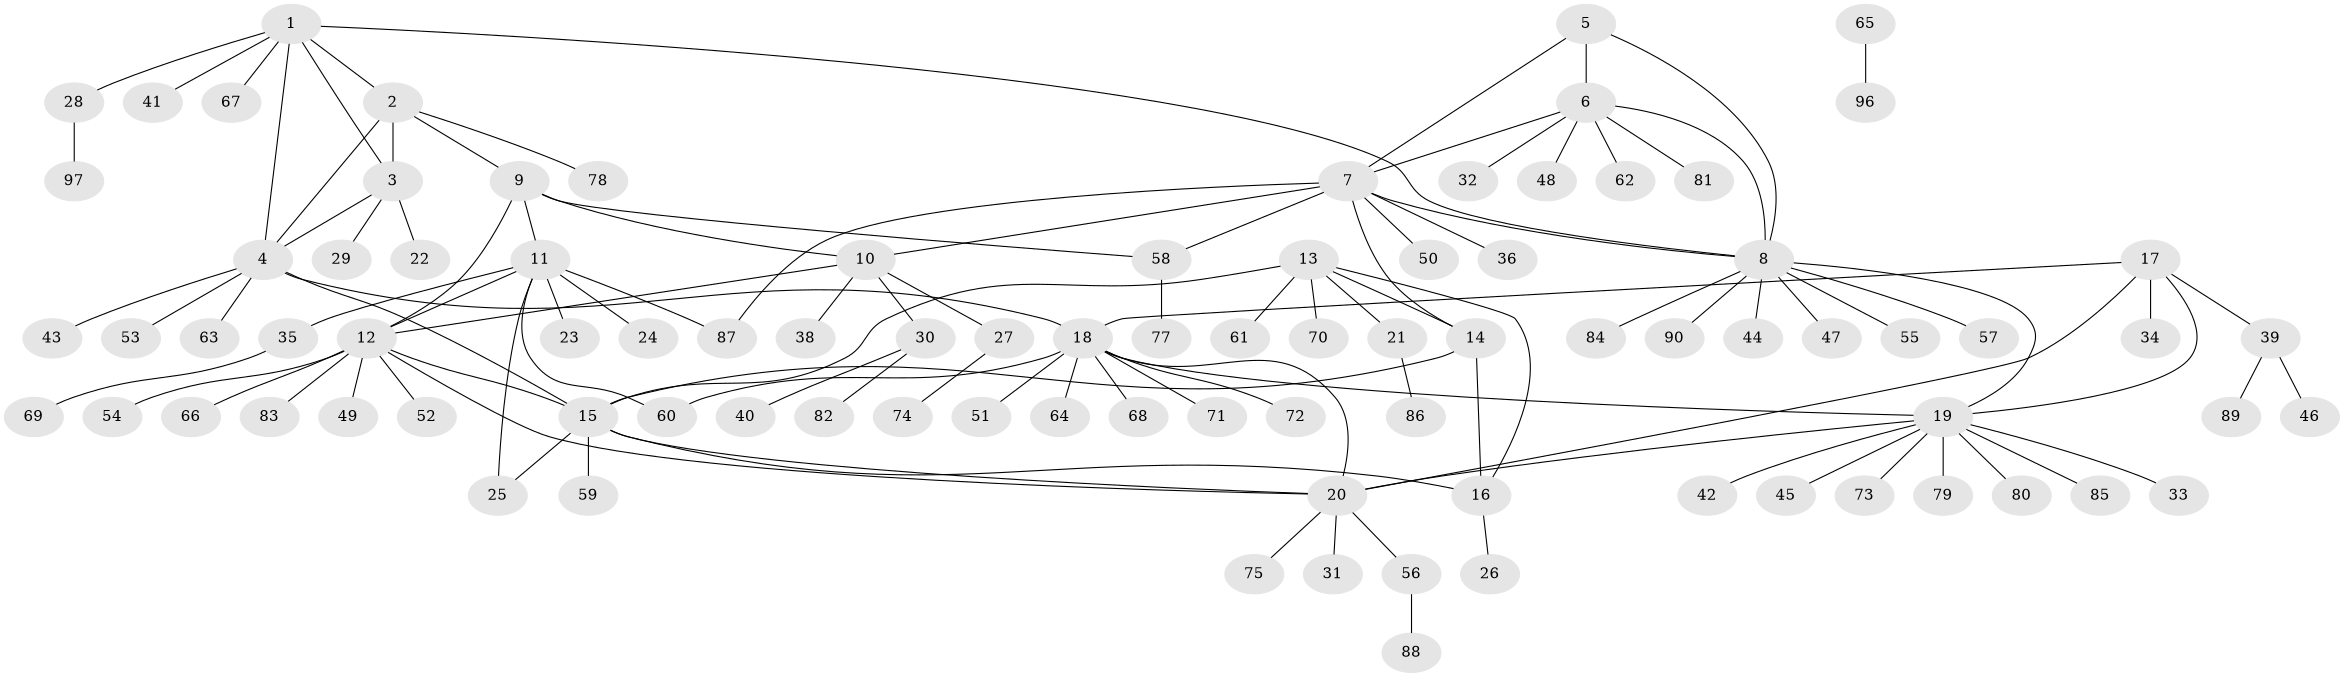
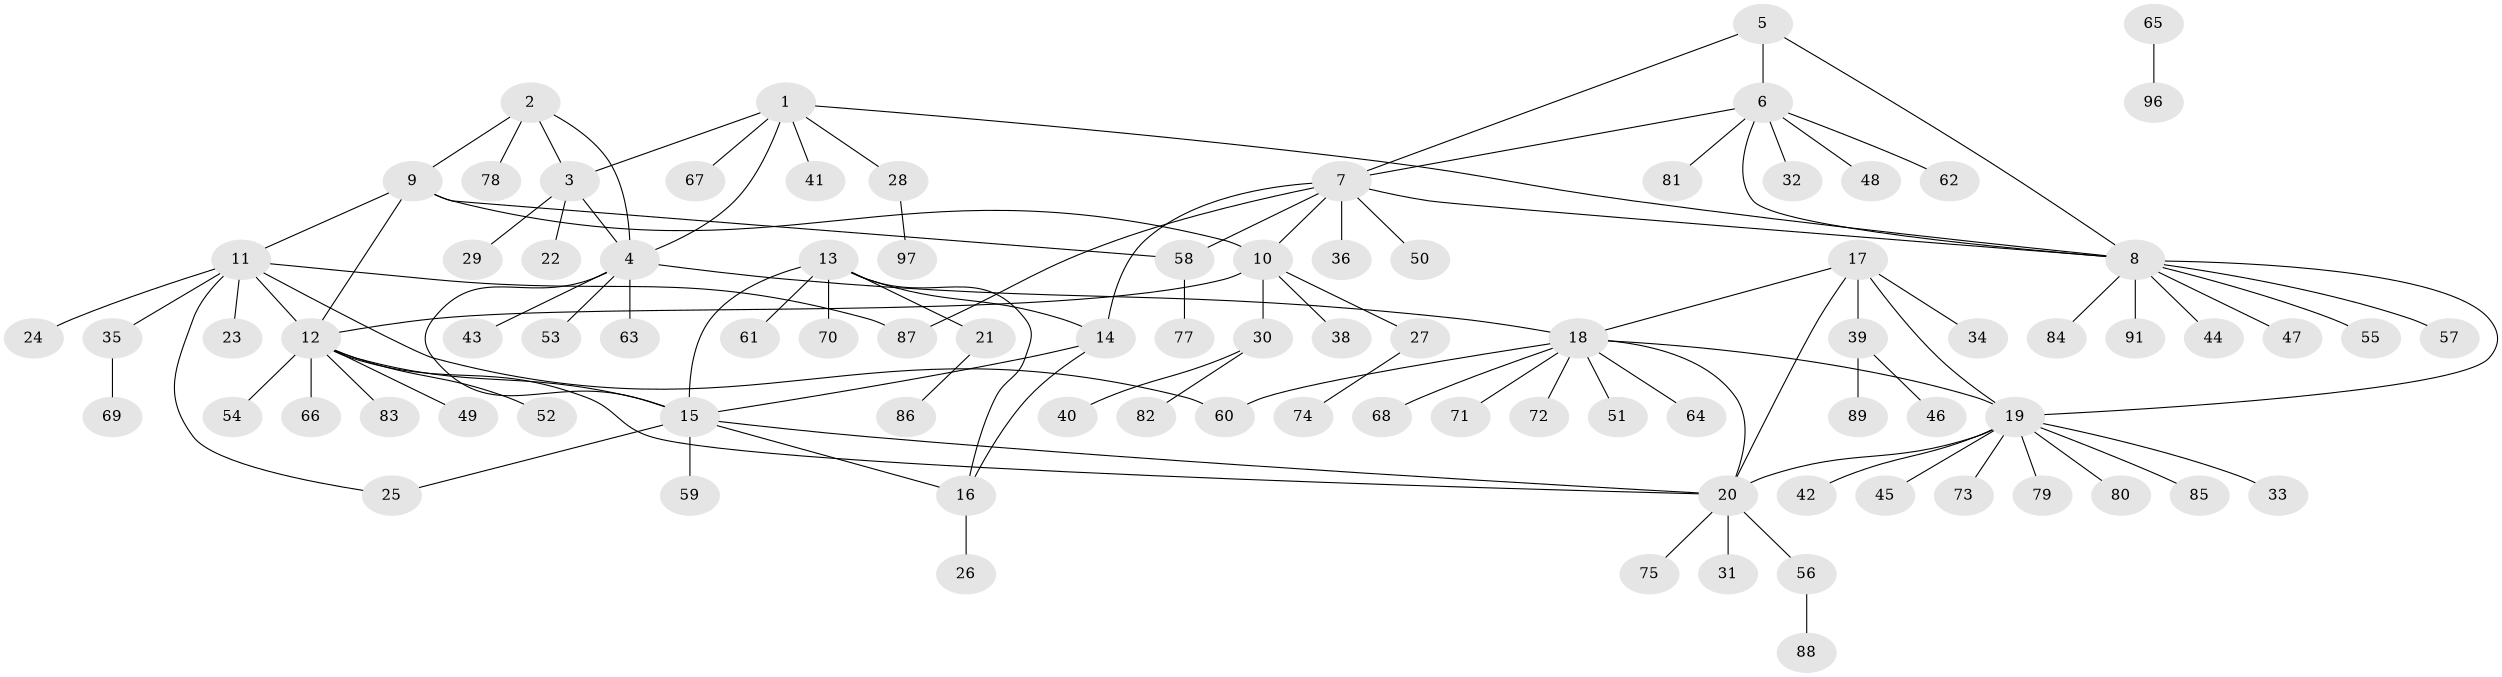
edge "1" -- "2": removed
node "90": label "90" -> "91"
